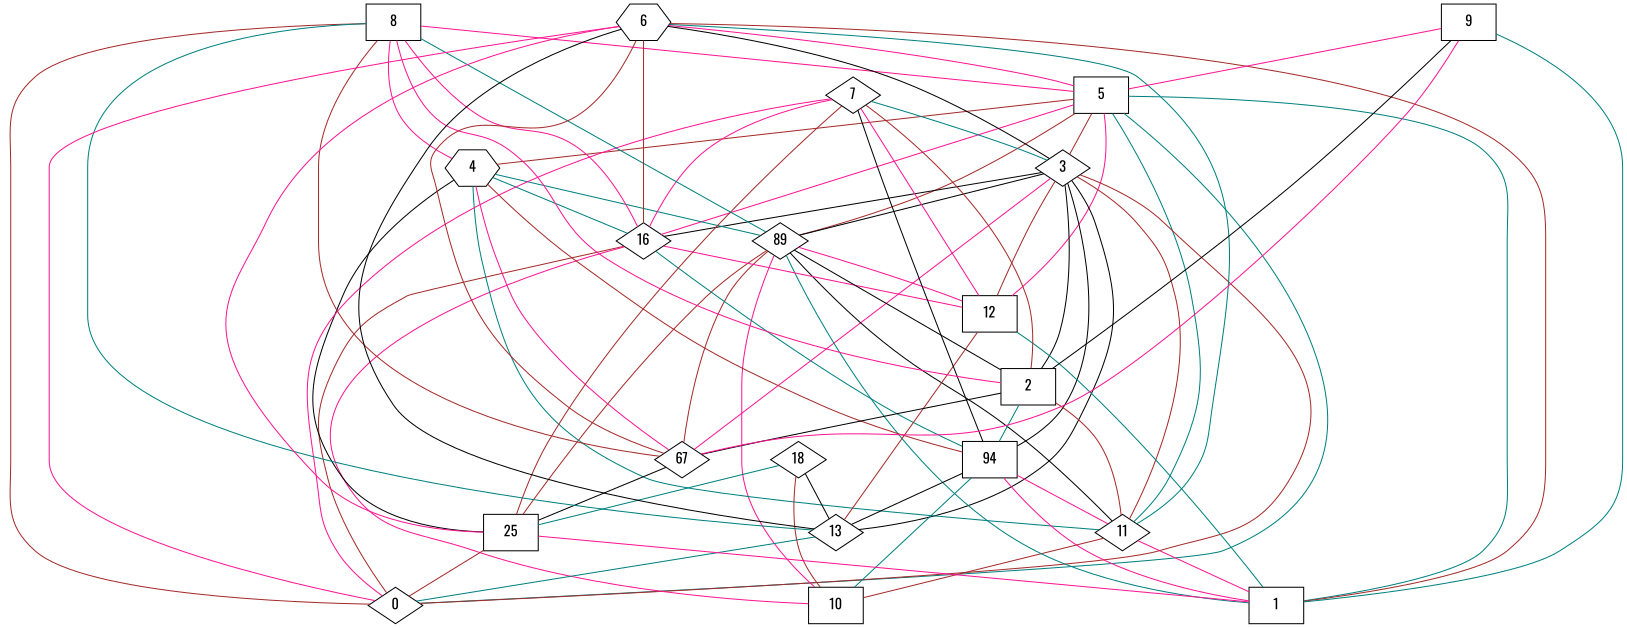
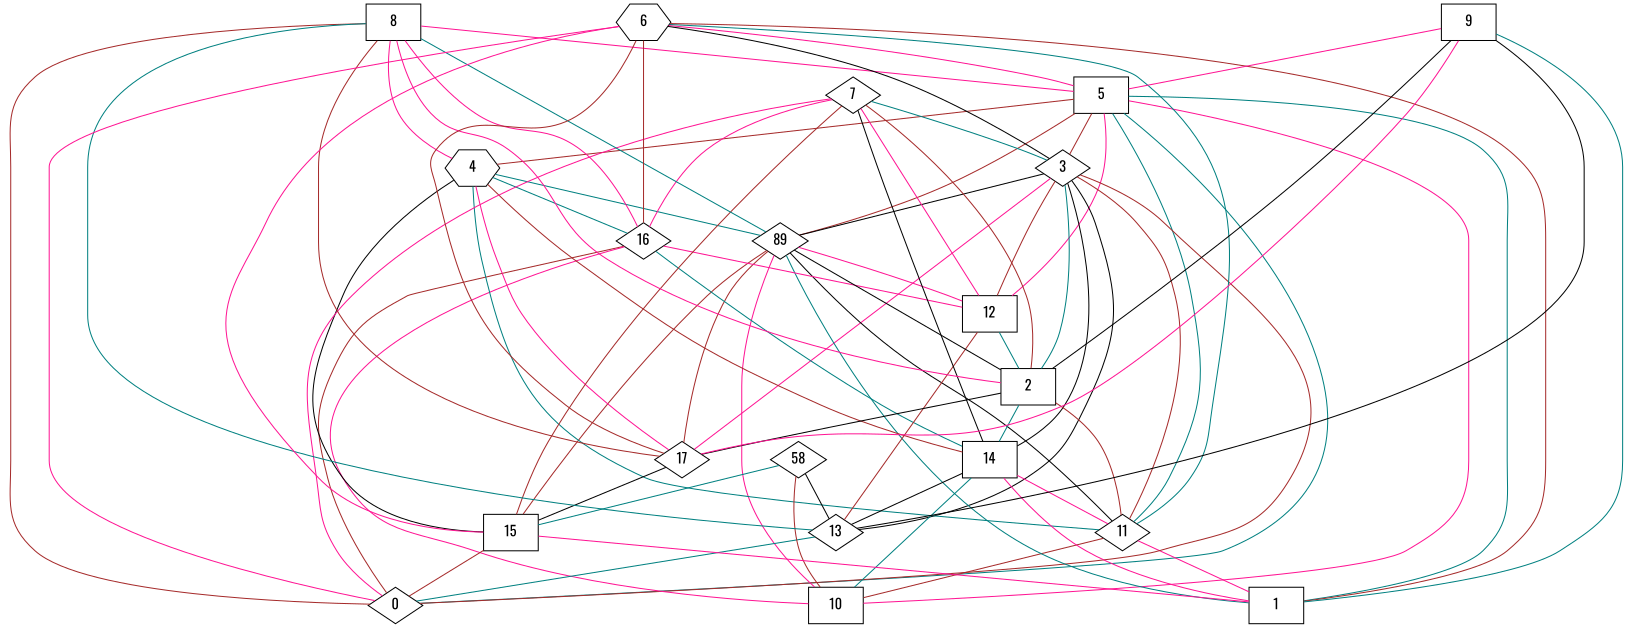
edge "5" -- "16": now "5" -- "10"
edge "3" -- "16": removed
edge "3" -- "2": color black -> teal
edge "6" -- "13": now "9" -- "13"
edge "12" -- "1": now "12" -- "2"
node "67": label "67" -> "17"
node "18": label "18" -> "58"
node "94": label "94" -> "14"
node "25": label "25" -> "15"
